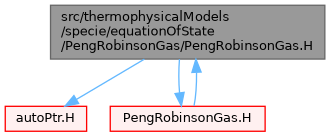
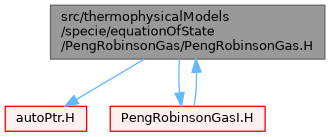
node "PengRobinsonGas.H": label "PengRobinsonGas.H" -> "PengRobinsonGasI.H"
